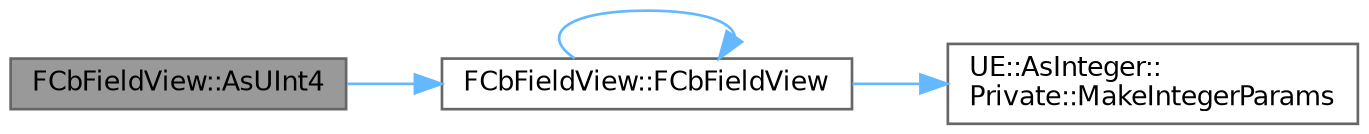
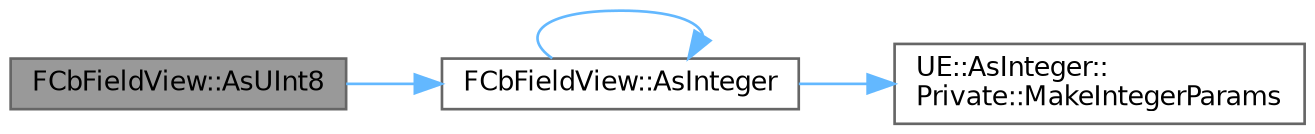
node "FCbFieldView::AsUInt4": label "FCbFieldView::AsUInt4" -> "FCbFieldView::AsUInt8"
node "FCbFieldView::FCbFieldView": label "FCbFieldView::FCbFieldView" -> "FCbFieldView::AsInteger"
